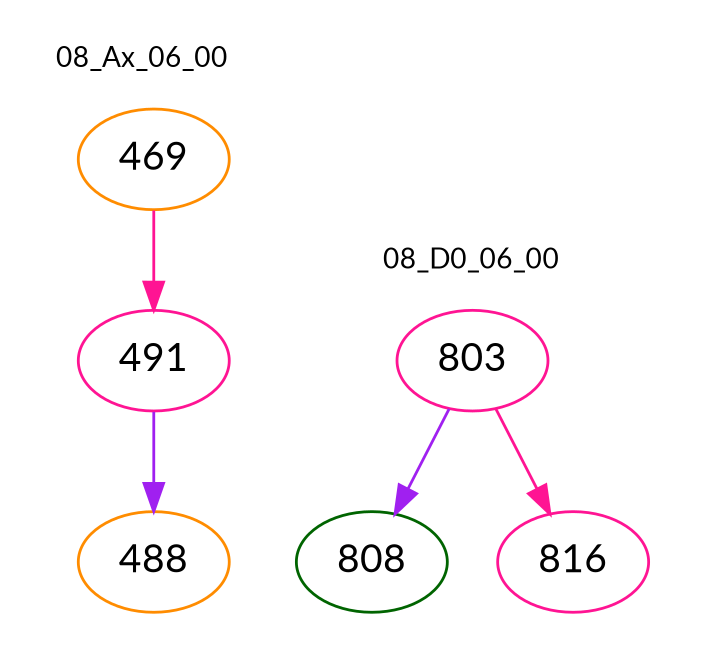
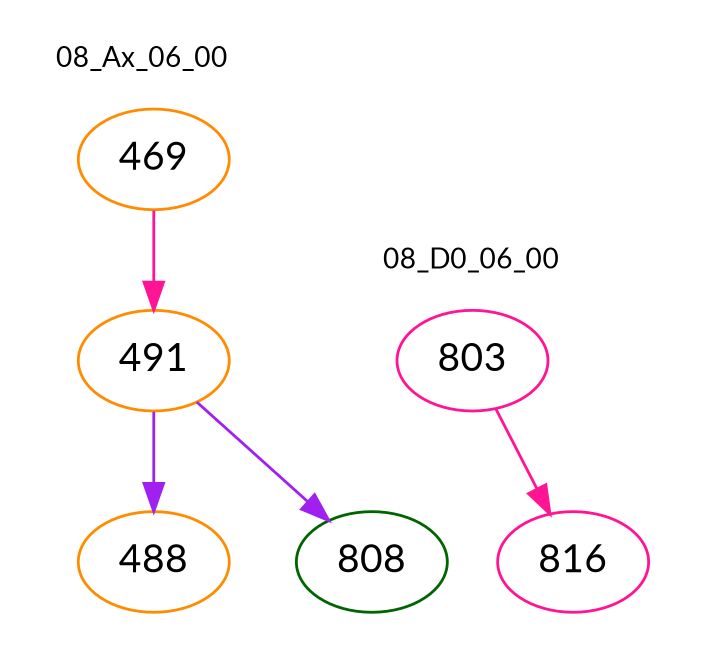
node "491": color deeppink -> darkorange
edge "803" -> "808": now "491" -> "808"
